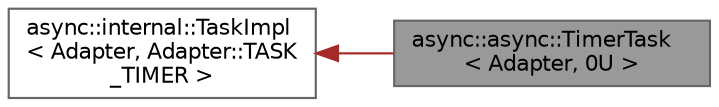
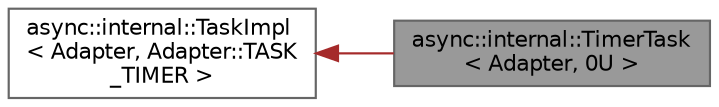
node "async::async::TimerTask < Adapter, 0U >": label "async::async::TimerTask < Adapter, 0U >" -> "async::internal::TimerTask < Adapter, 0U >"
